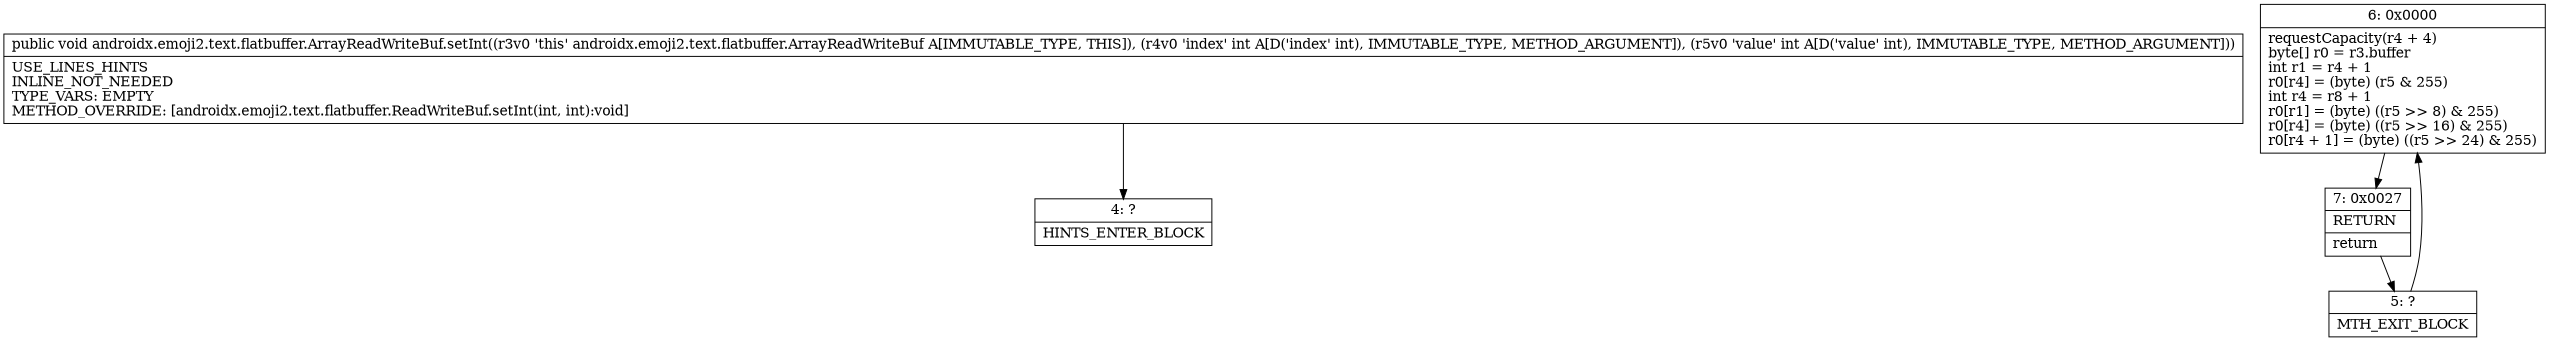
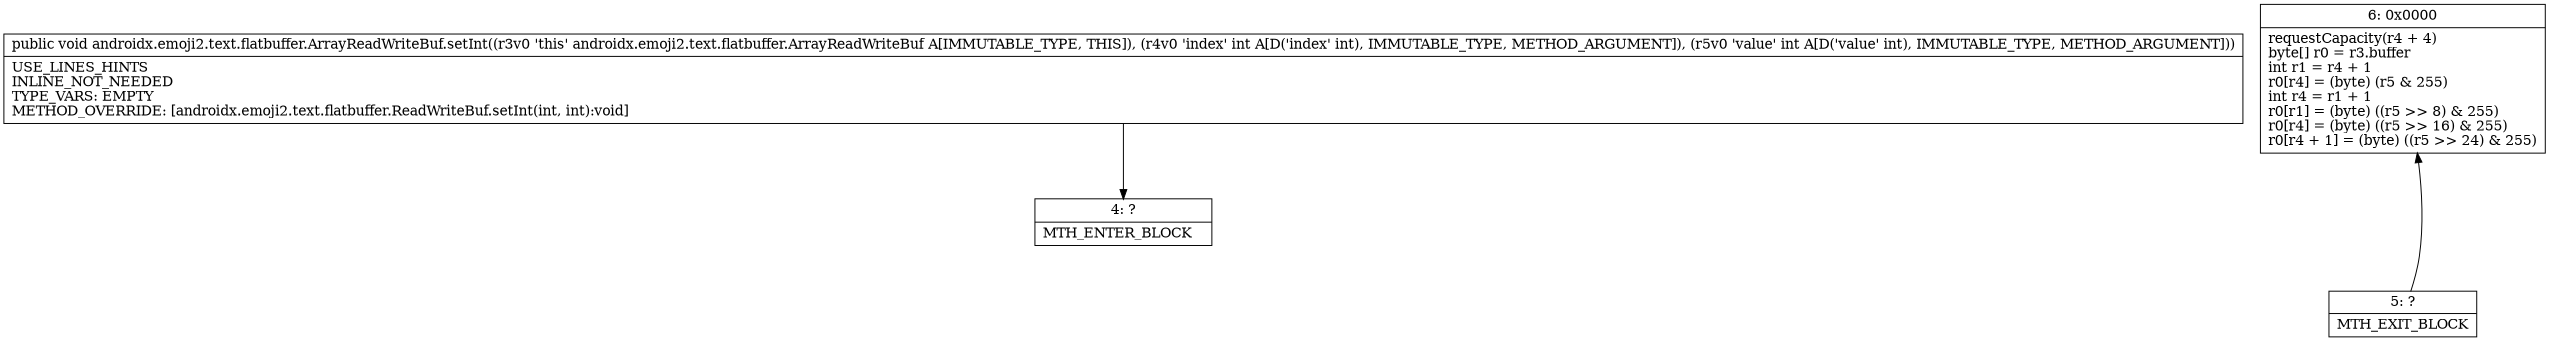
node "6: 0x0000": text "int r4 = r8 + 1" -> "int r4 = r1 + 1"
node "7: 0x0027": removed
node "4: ?": text "HINTS_ENTER_BLOCK" -> "MTH_ENTER_BLOCK"
